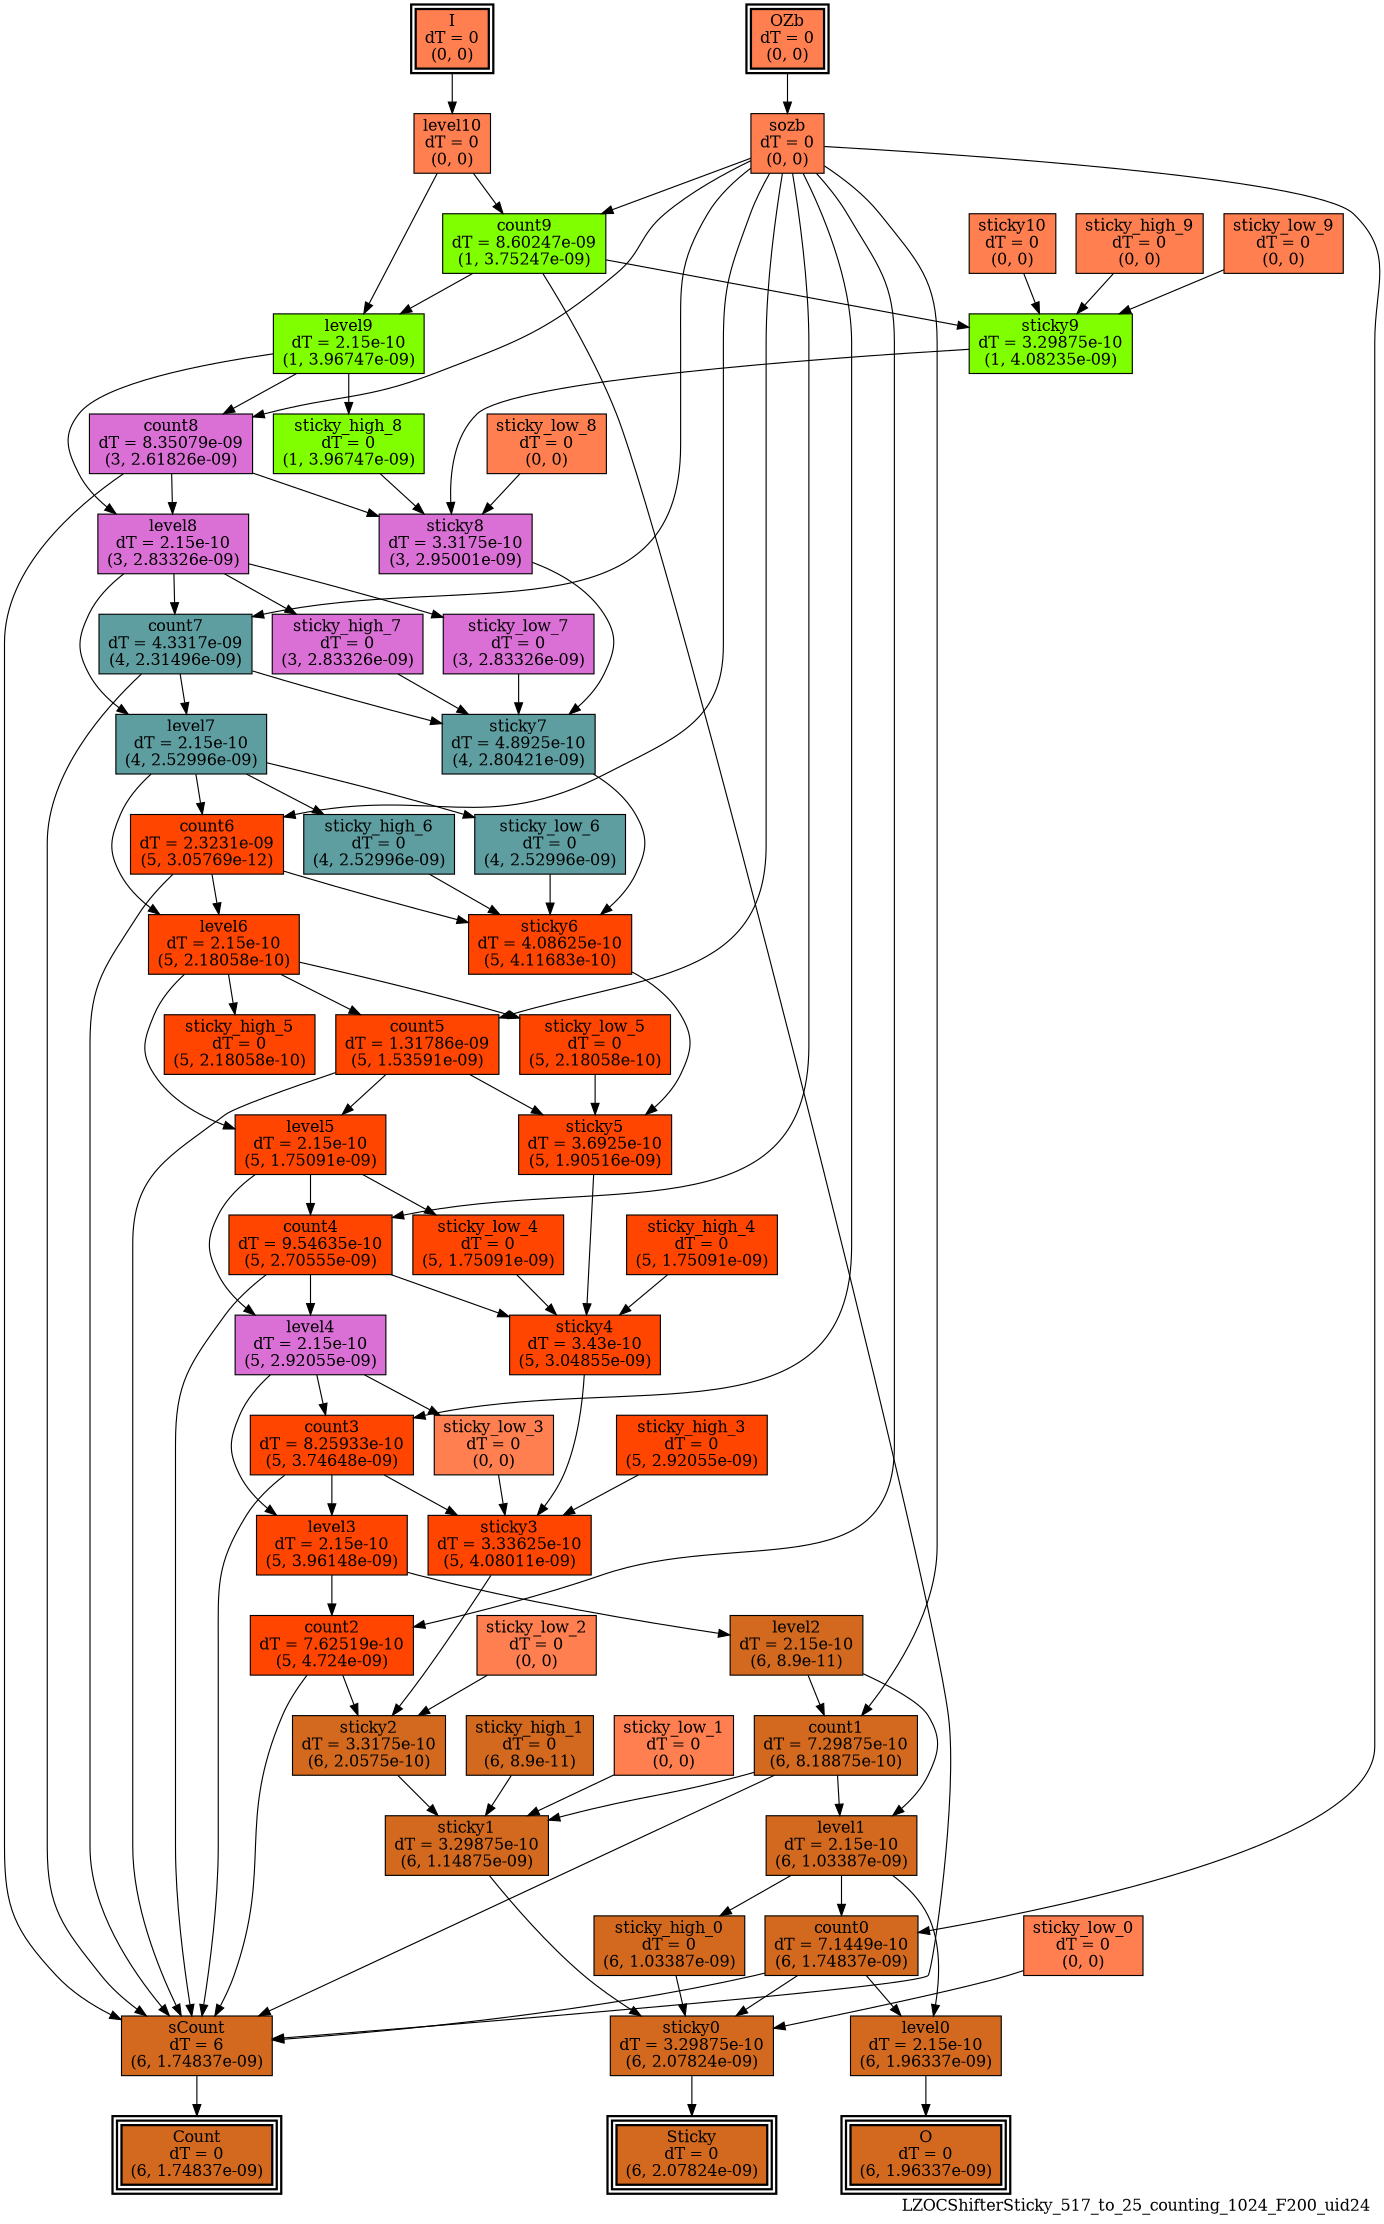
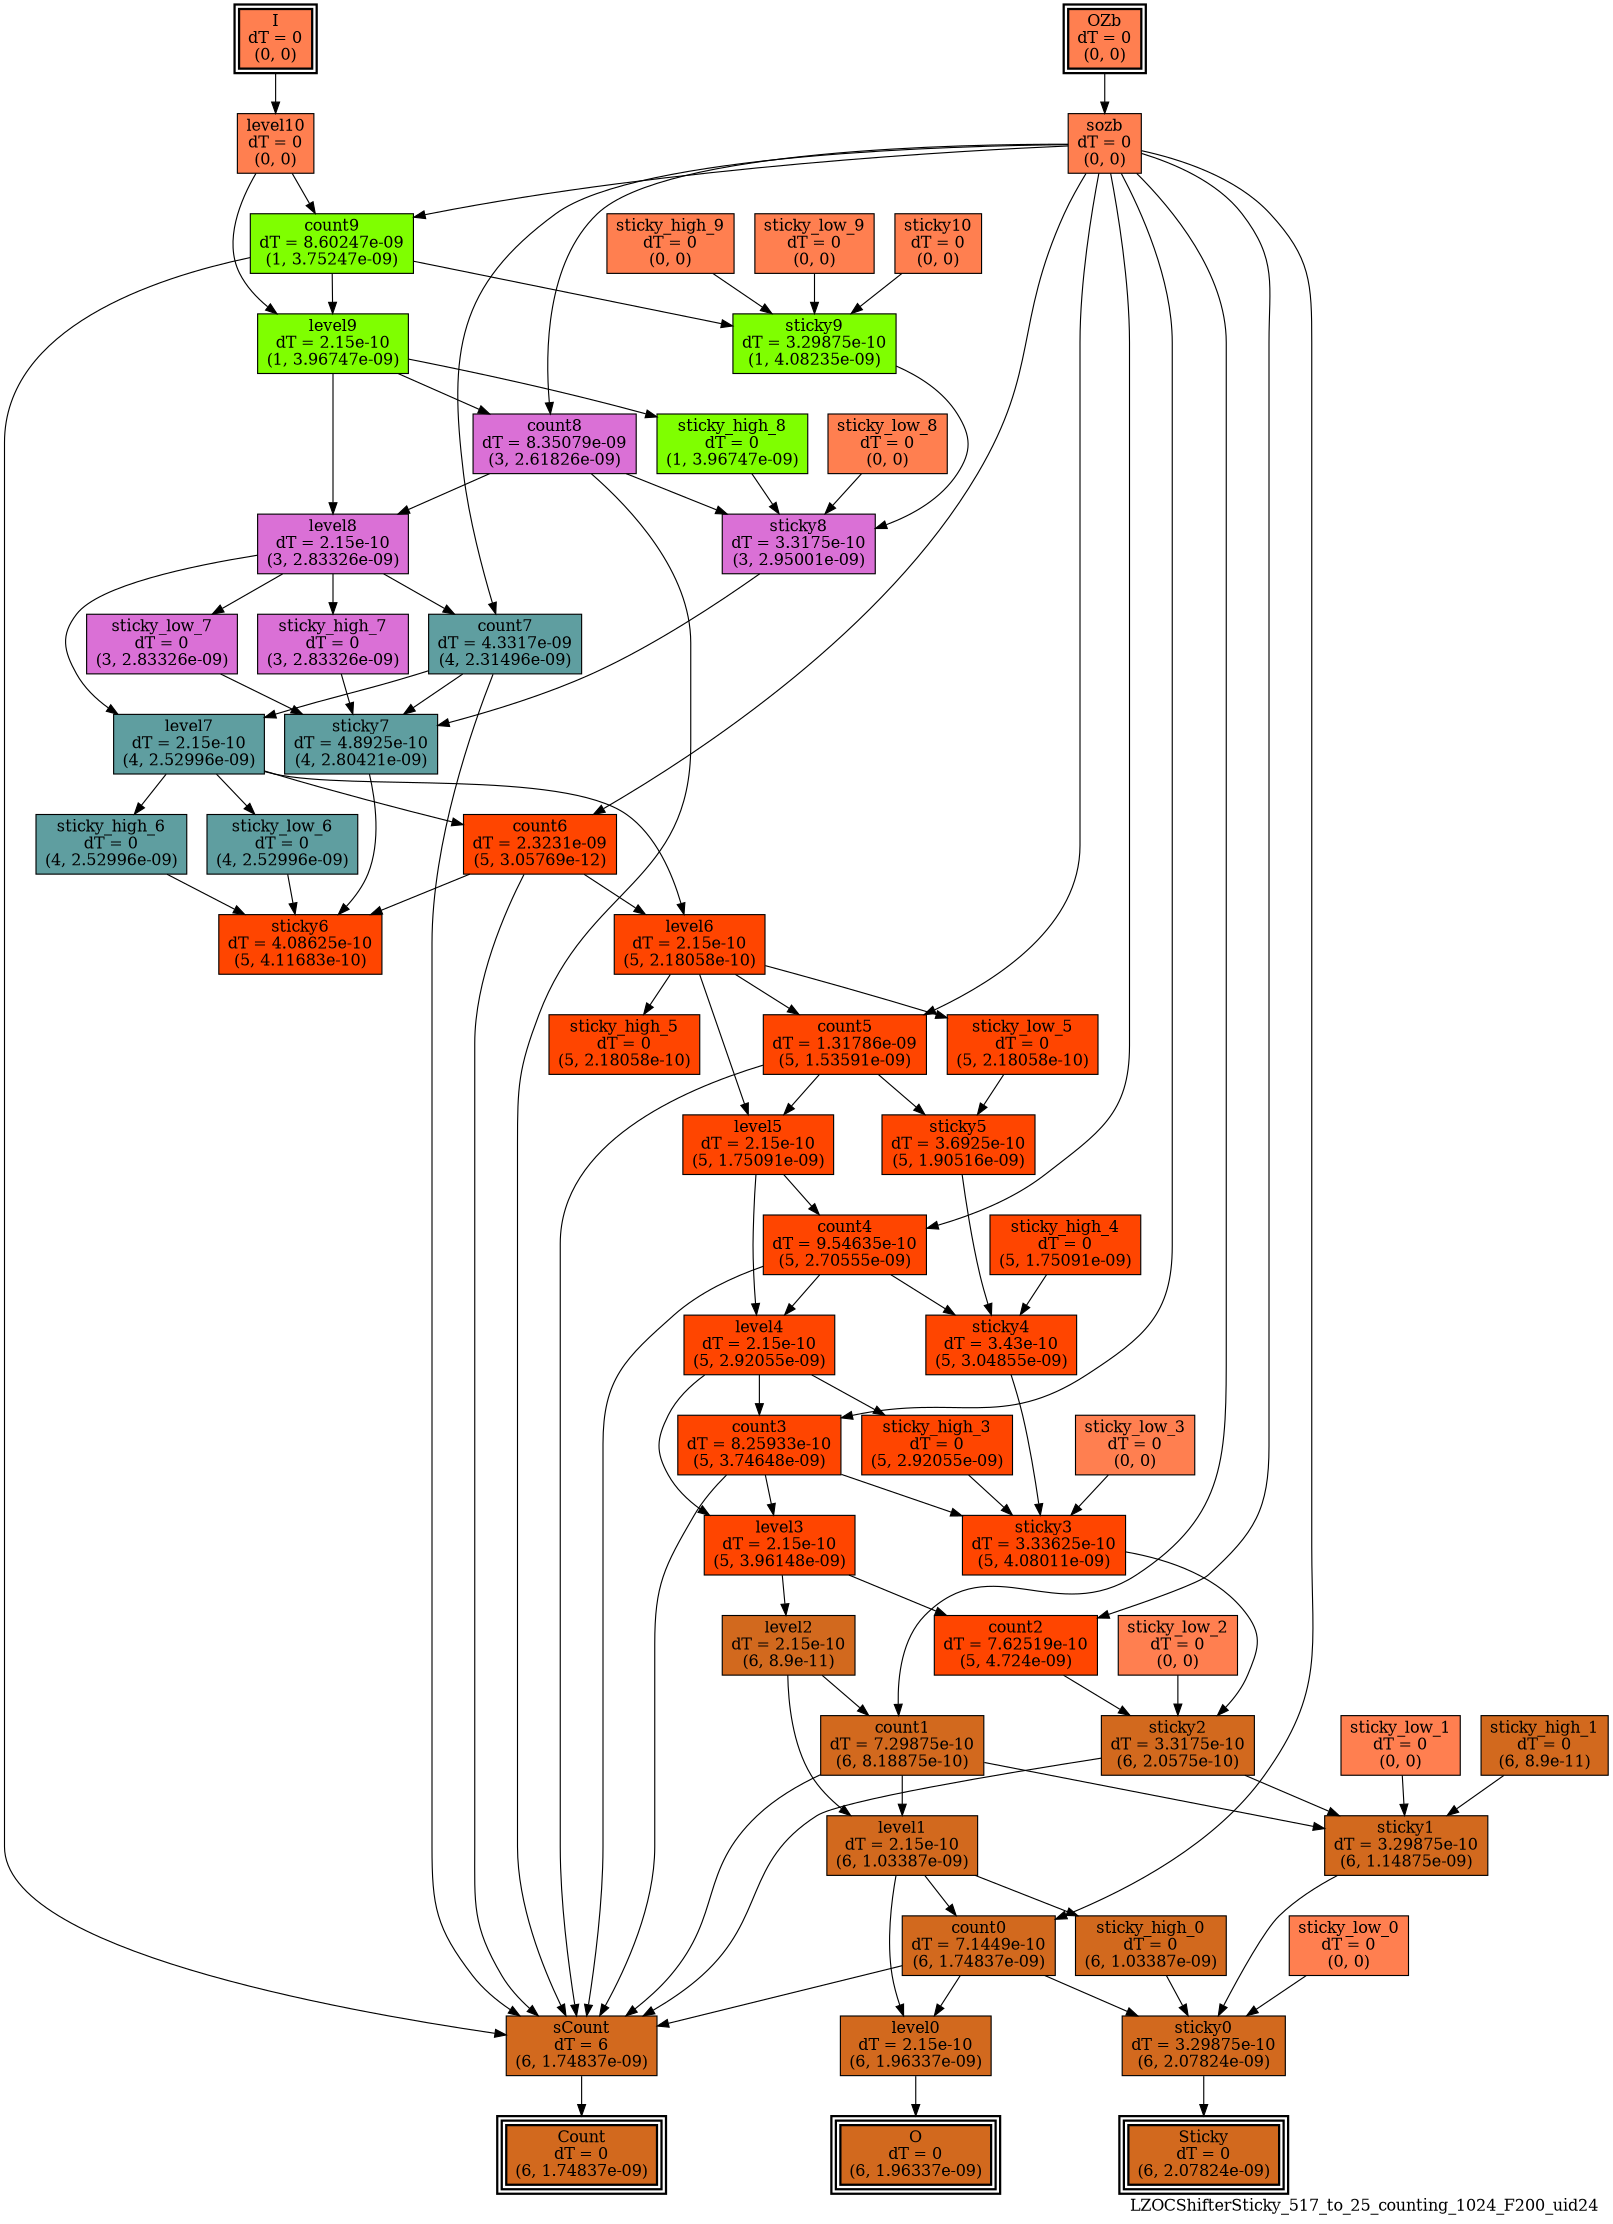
edge "sticky6 dT = 4.08625e-10 (5, 4.11683e-10)" -> "sticky5 dT = 3.6925e-10 (5, 1.90516e-09)": removed
node "sticky_low_4 dT = 0 (5, 1.75091e-09)": removed
node "level4 dT = 2.15e-10 (5, 2.92055e-09)": fillcolor orchid -> orangered
edge "level4 dT = 2.15e-10 (5, 2.92055e-09)" -> "sticky_low_3 dT = 0 (0, 0)": now "level4 dT = 2.15e-10 (5, 2.92055e-09)" -> "sticky_high_3 dT = 0 (5, 2.92055e-09)"
edge "count2 dT = 7.62519e-10 (5, 4.724e-09)" -> "sCount dT = 6 (6, 1.74837e-09)": now "sticky2 dT = 3.3175e-10 (6, 2.0575e-10)" -> "sCount dT = 6 (6, 1.74837e-09)"
